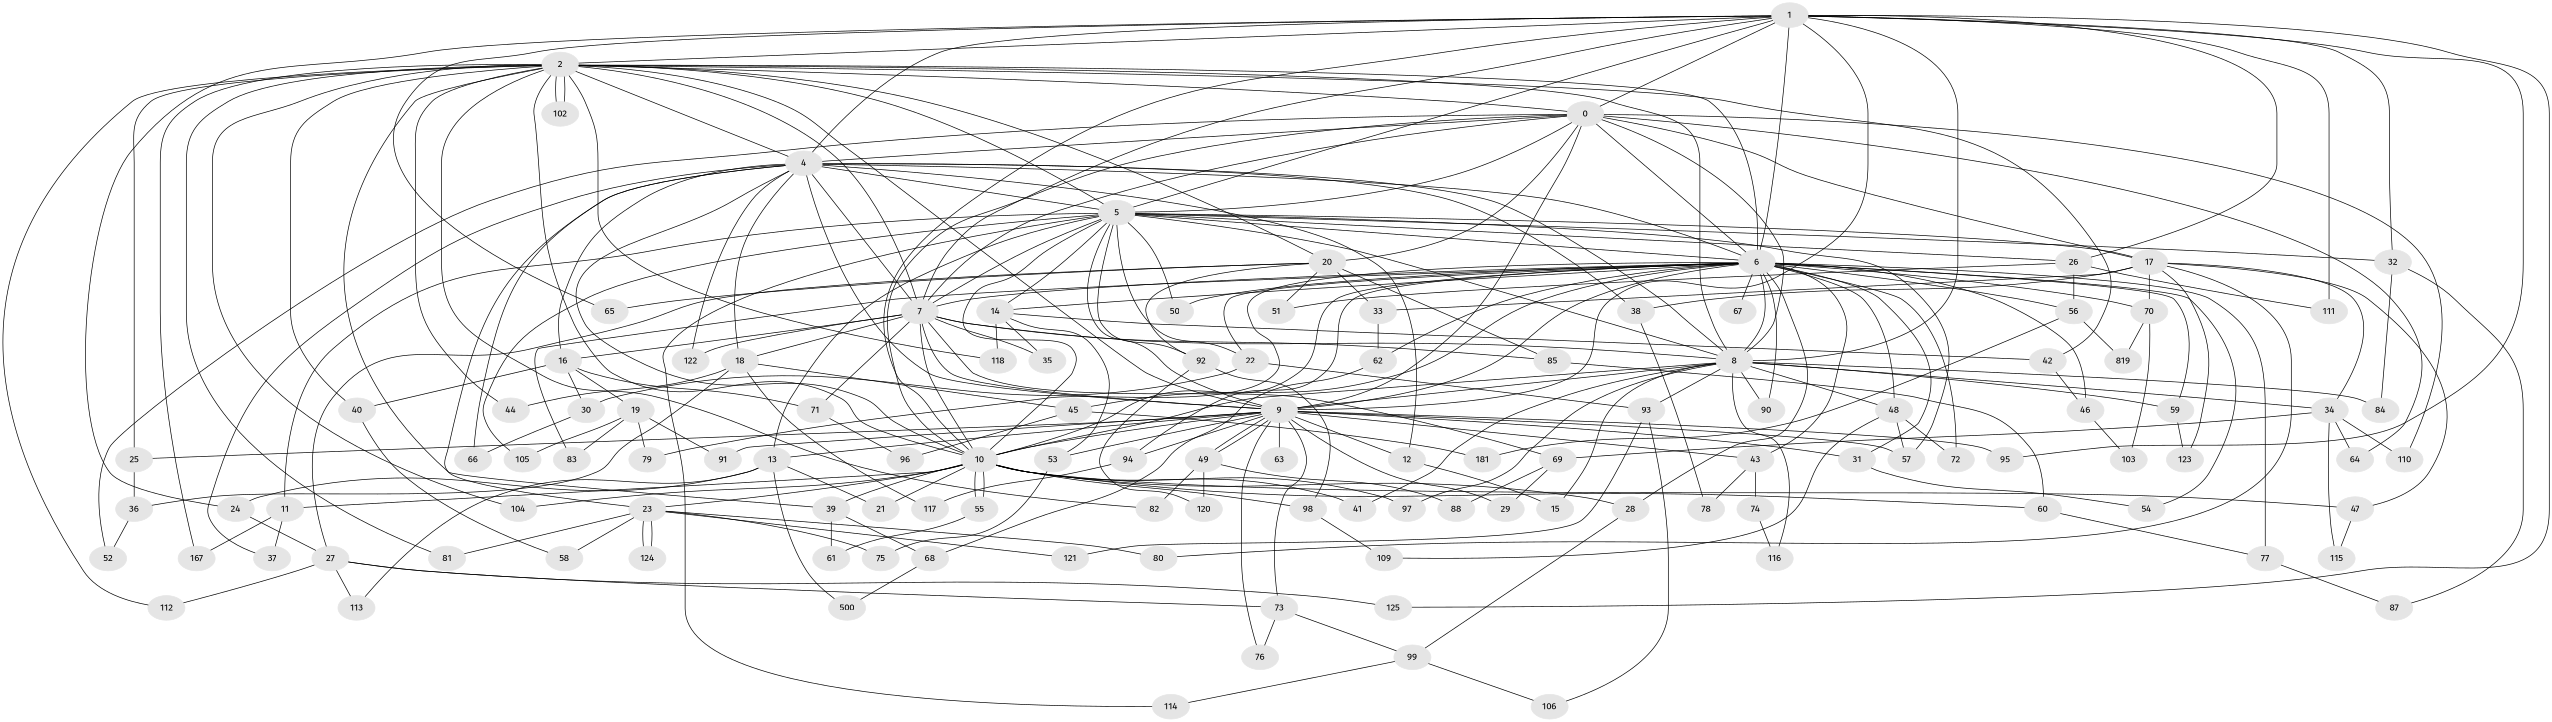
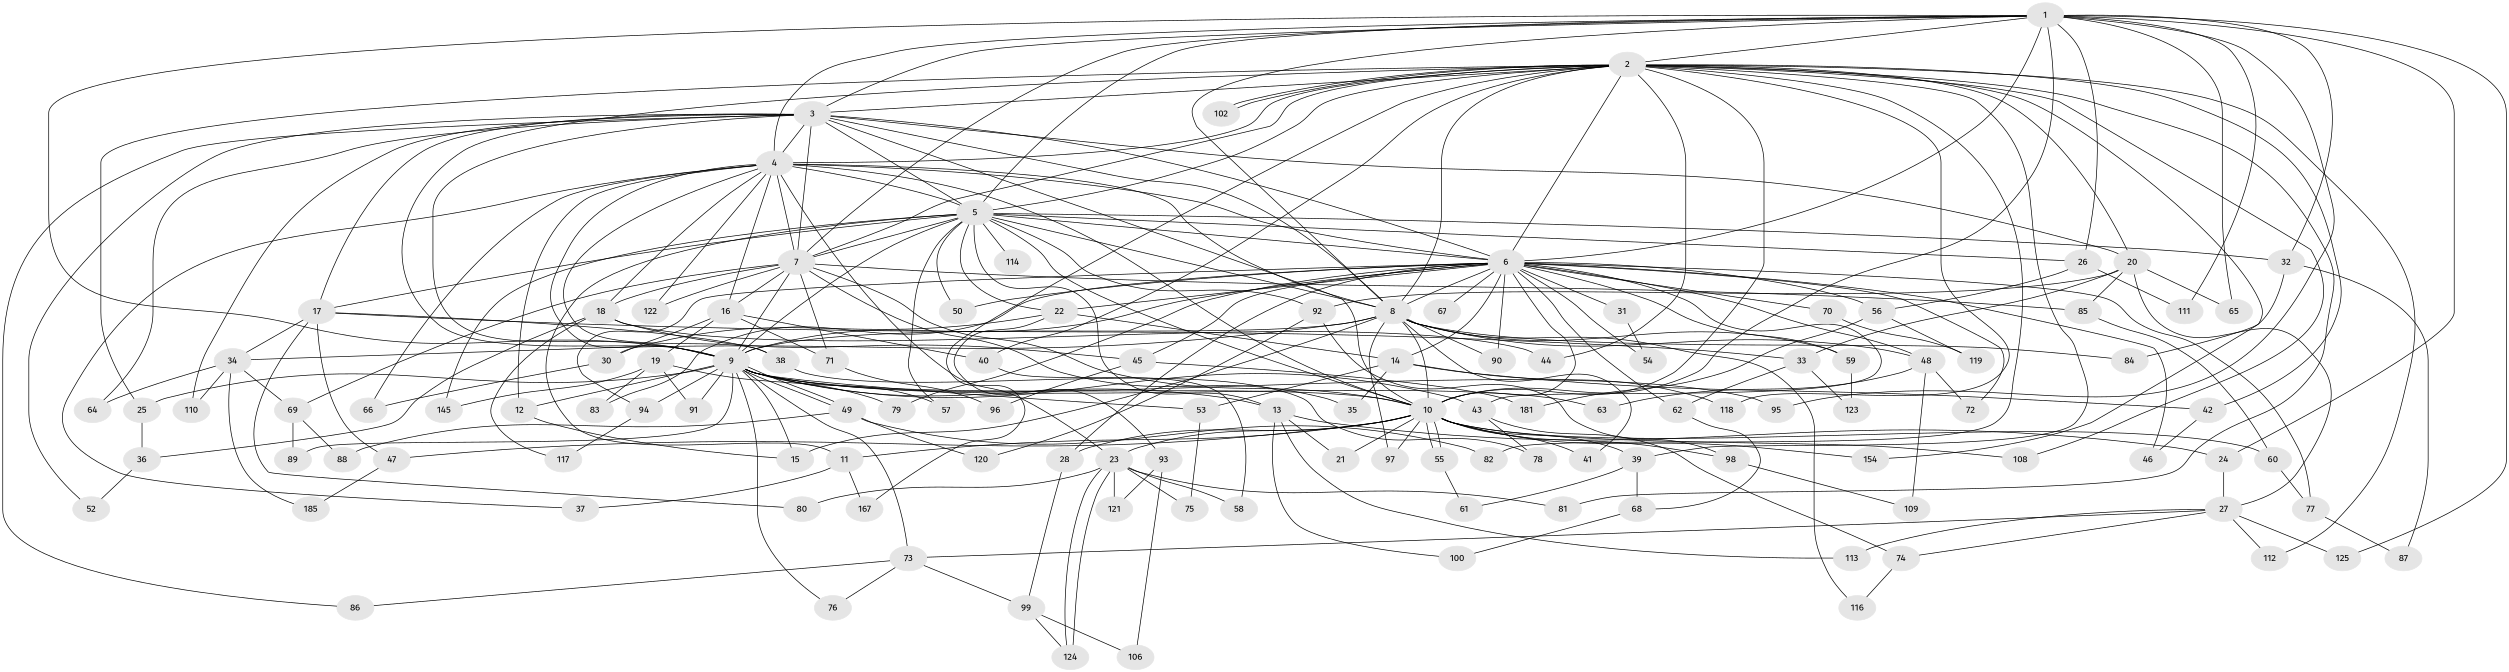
node "0": label "0" -> "3"
edge "5" -- "14": now "22" -- "14"
edge "6" -- "7": removed
edge "17" -- "70": removed
node "51": removed
edge "7" -- "8": removed
edge "17" -- "123": now "33" -- "123"
node "819": label "819" -> "119"
edge "8" -- "93": removed
edge "9" -- "31": now "9" -- "15"
edge "48" -- "57": now "48" -- "63"
node "105": label "105" -> "145"
node "108": added
node "103": removed
node "104": label "104" -> "154"
node "29": label "29" -> "89"
edge "27" -- "74": added
node "115": label "115" -> "185"
node "86": added
node "500": label "500" -> "100"
edge "99" -- "114": now "99" -- "124"
